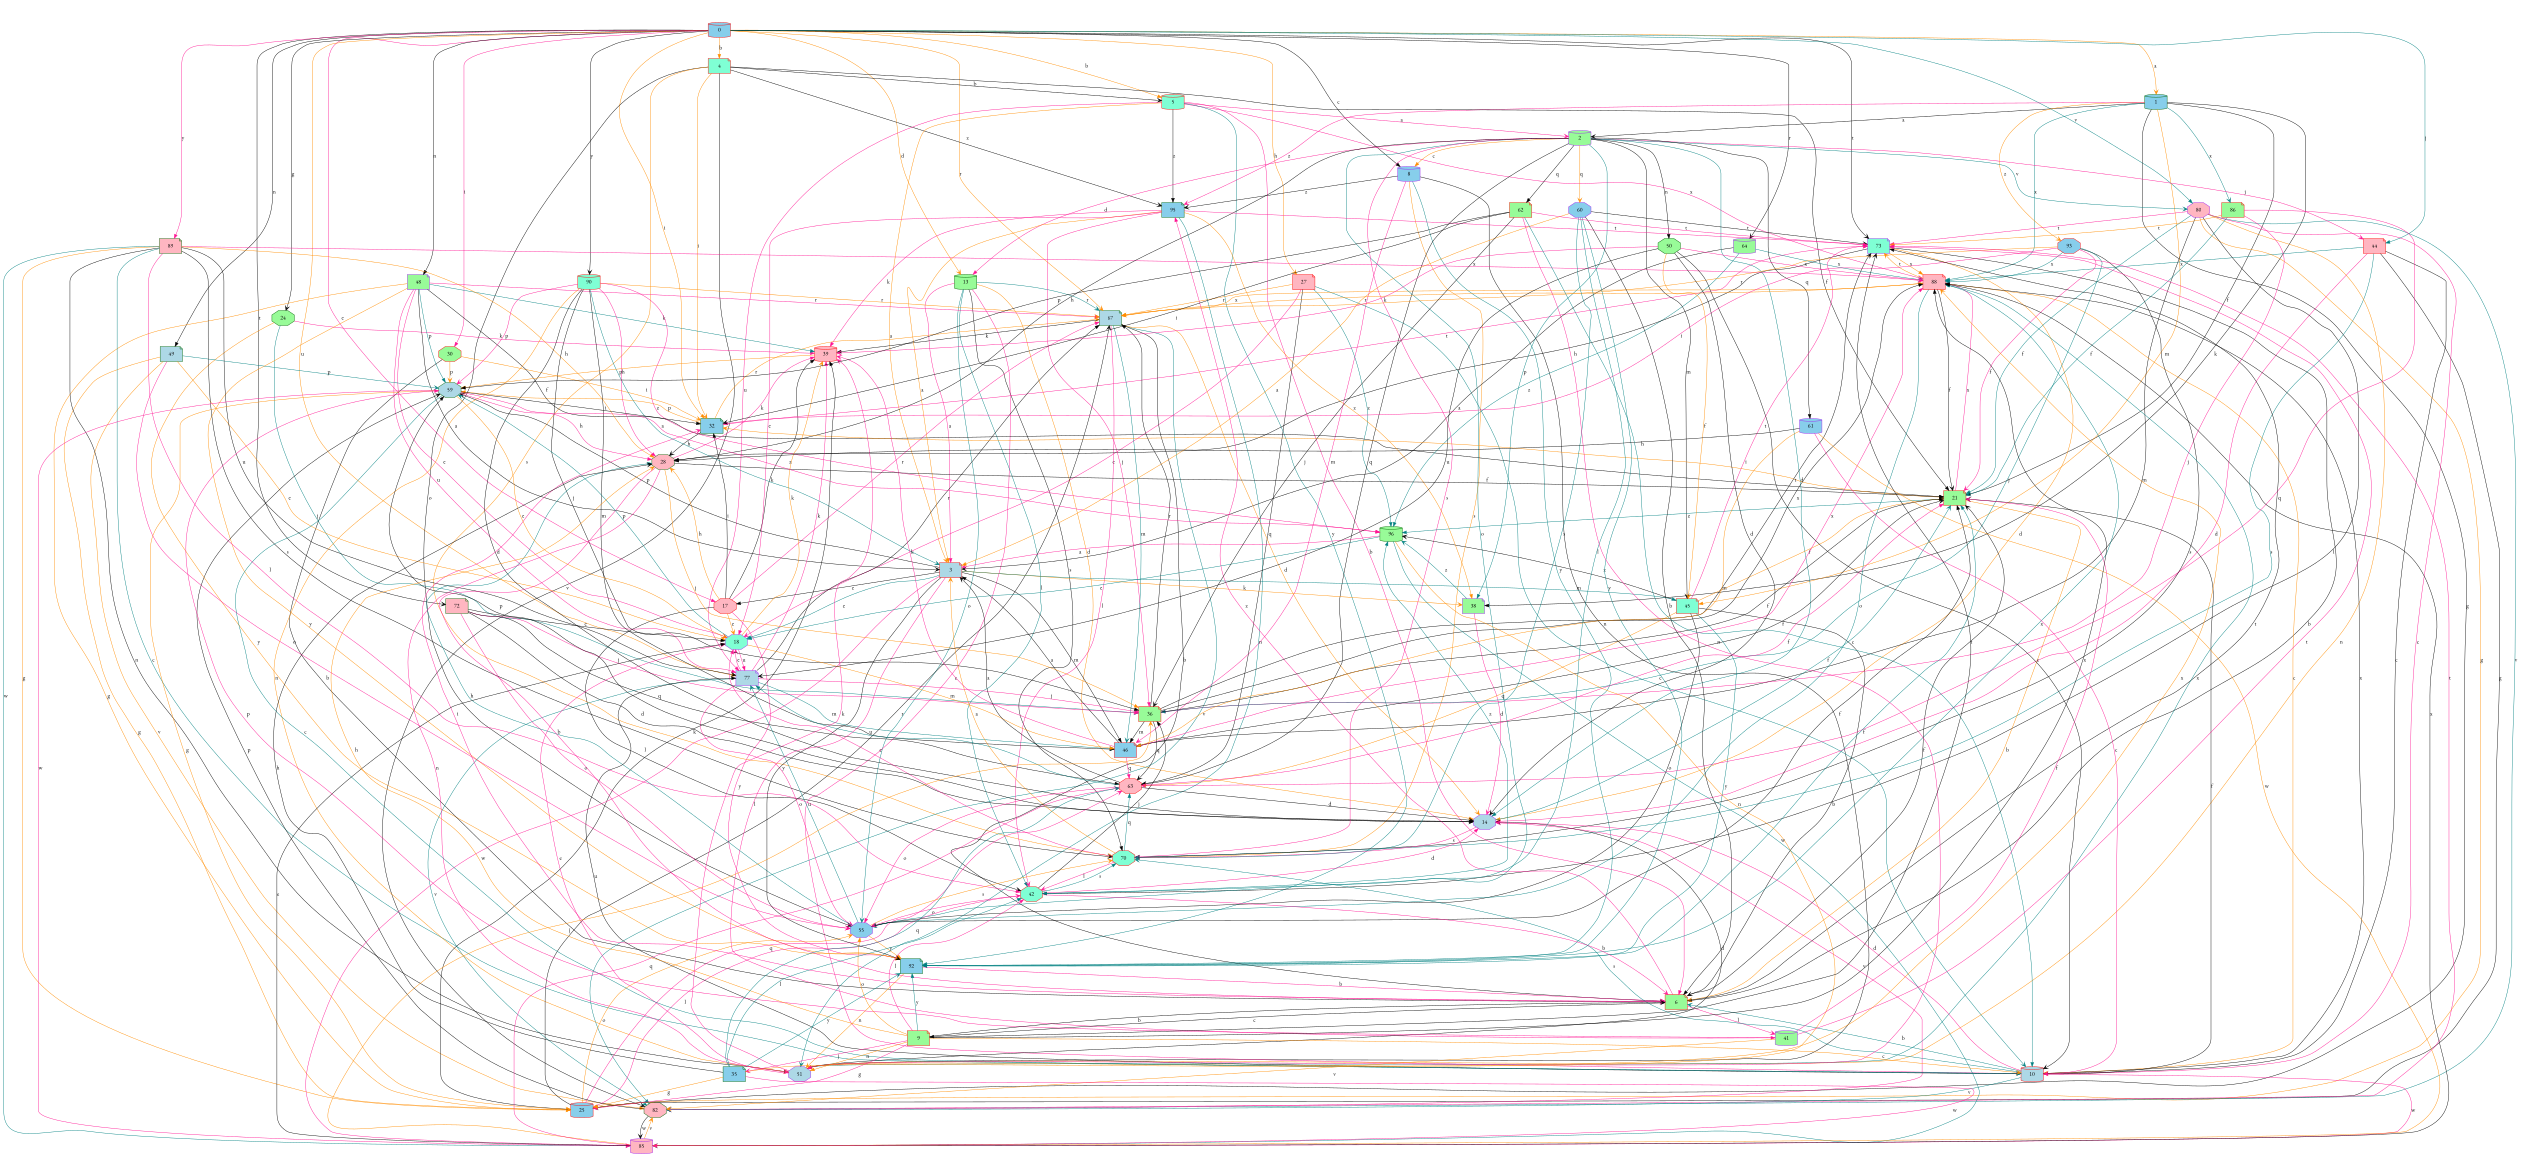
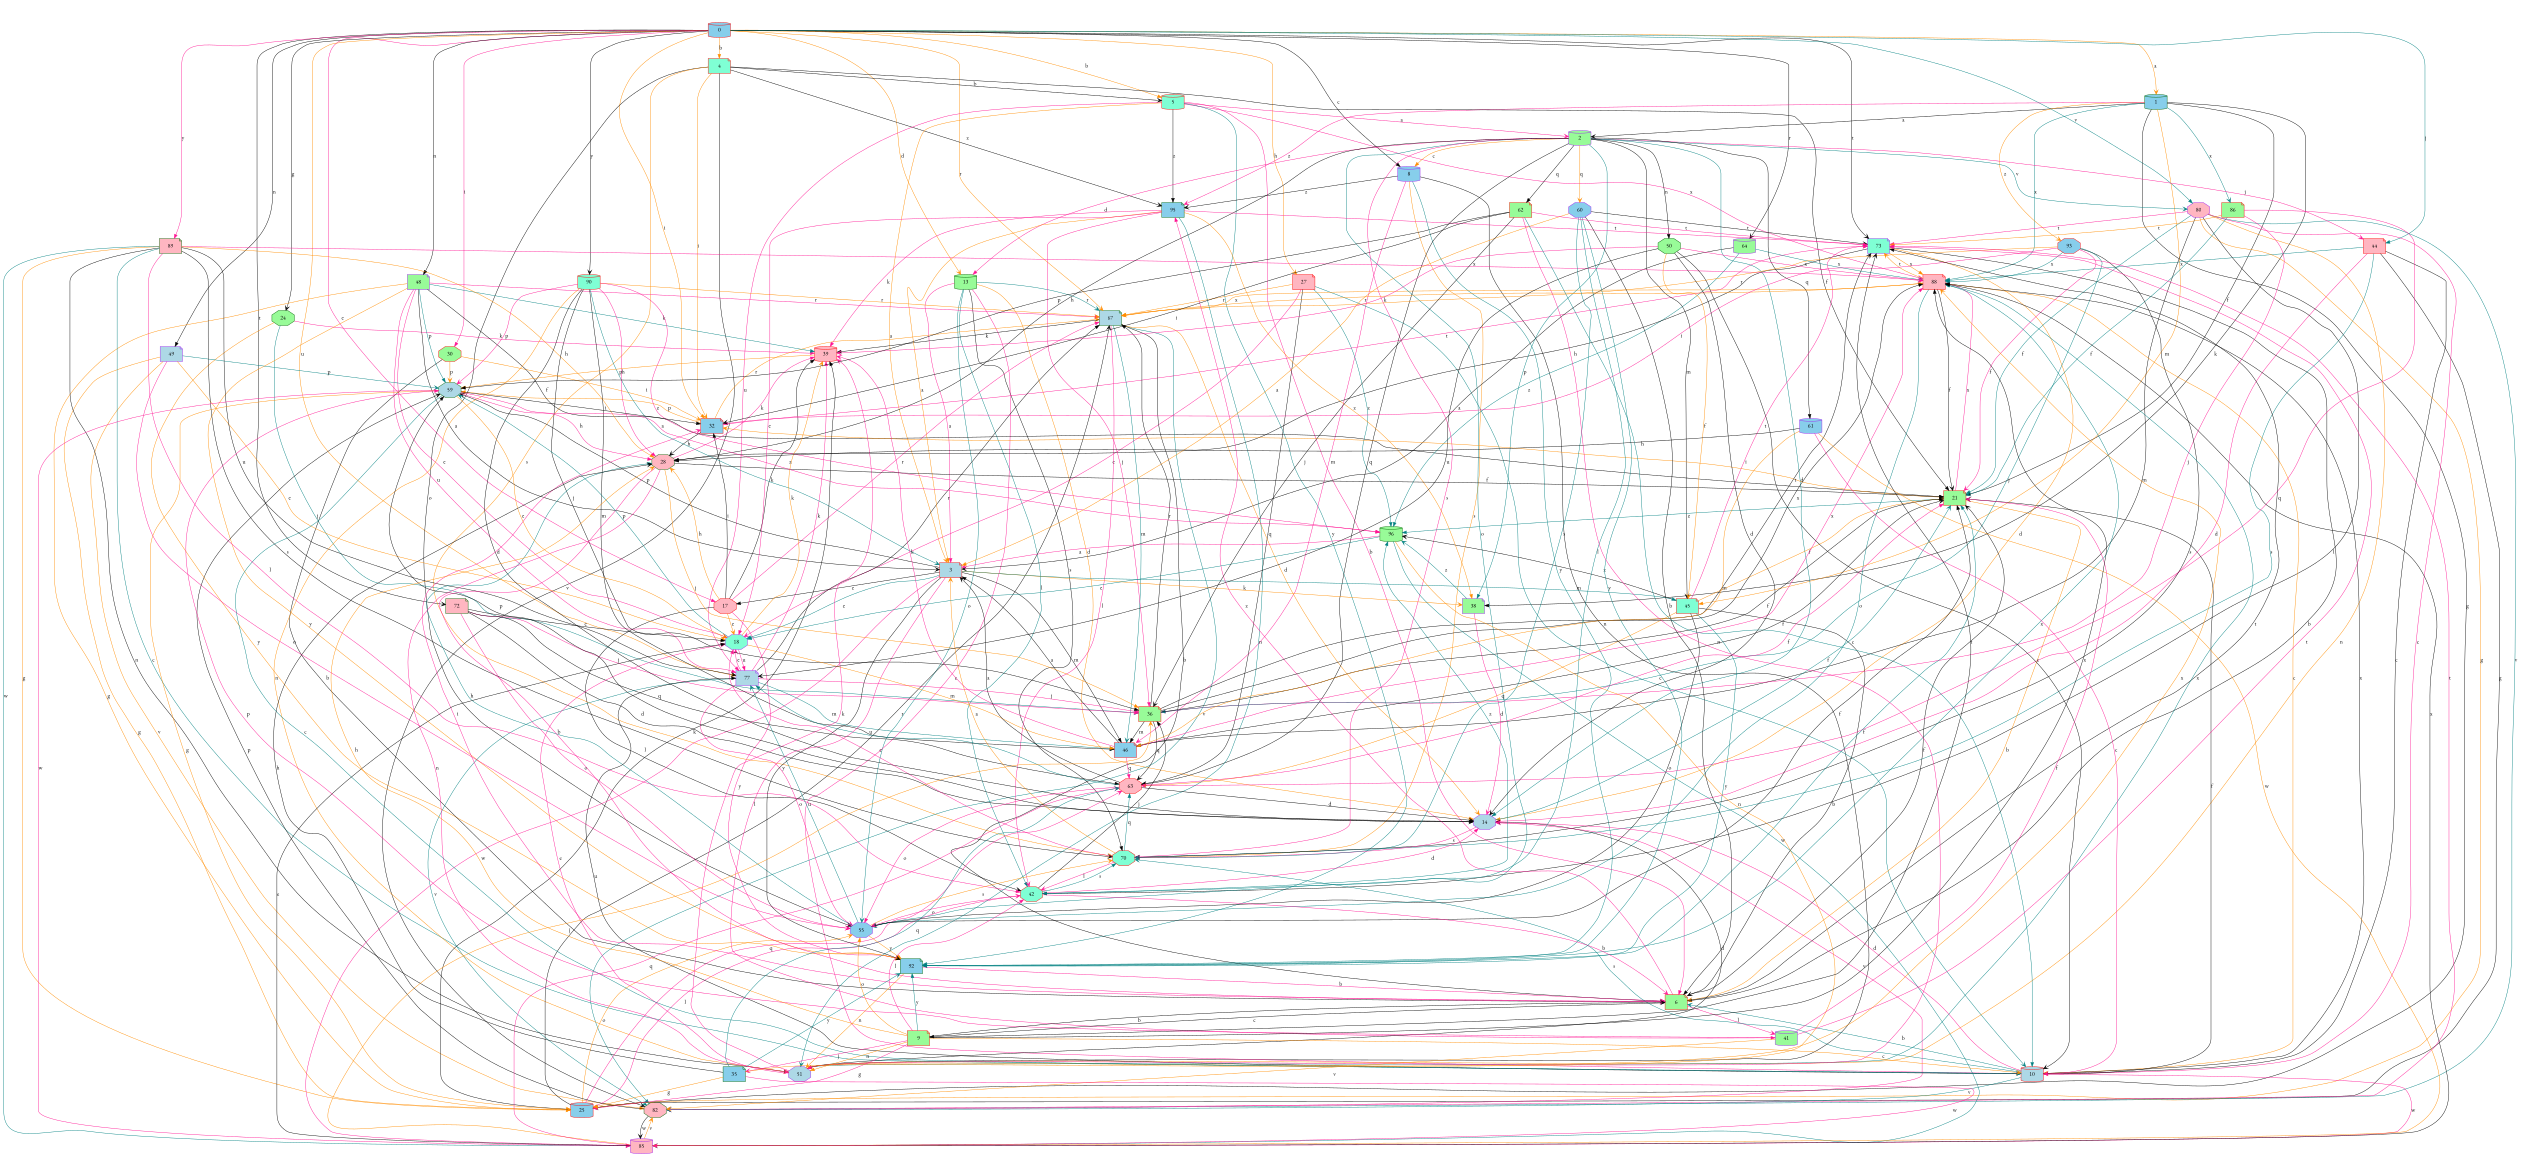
node "49": color darkgreen -> purple
node "32": color darkgreen -> red
edge "35" -> "42": removed, label "l"
